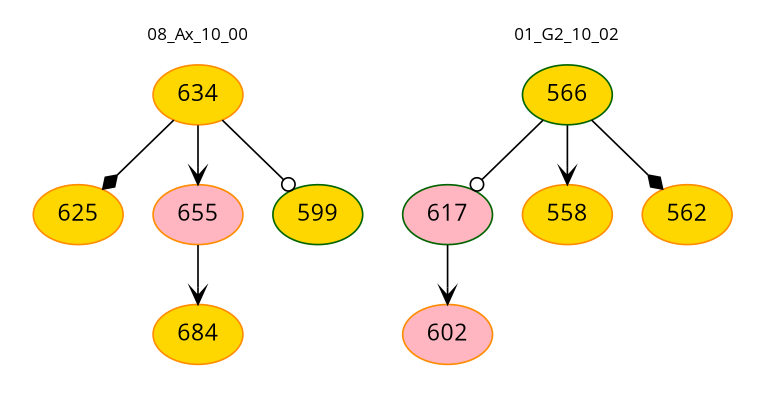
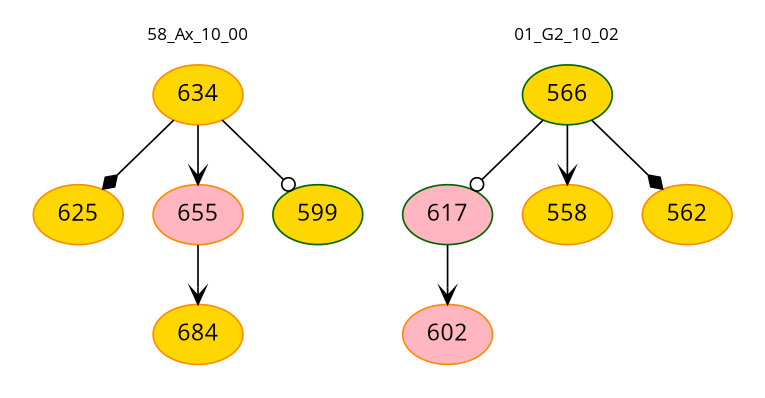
cluster "08_Ax_10_00": label "08_Ax_10_00" -> "58_Ax_10_00"
